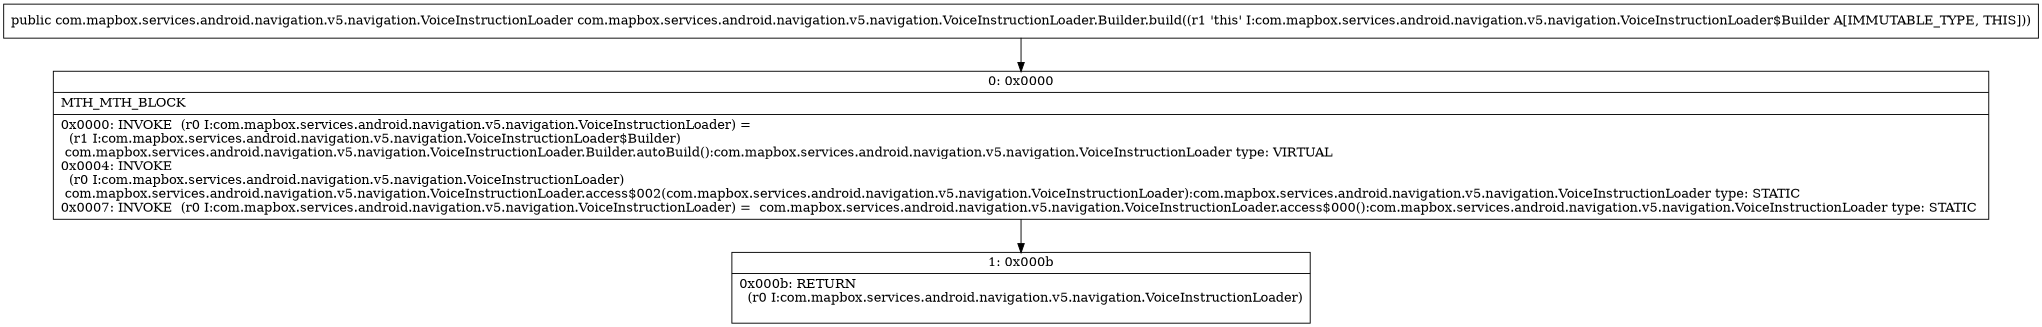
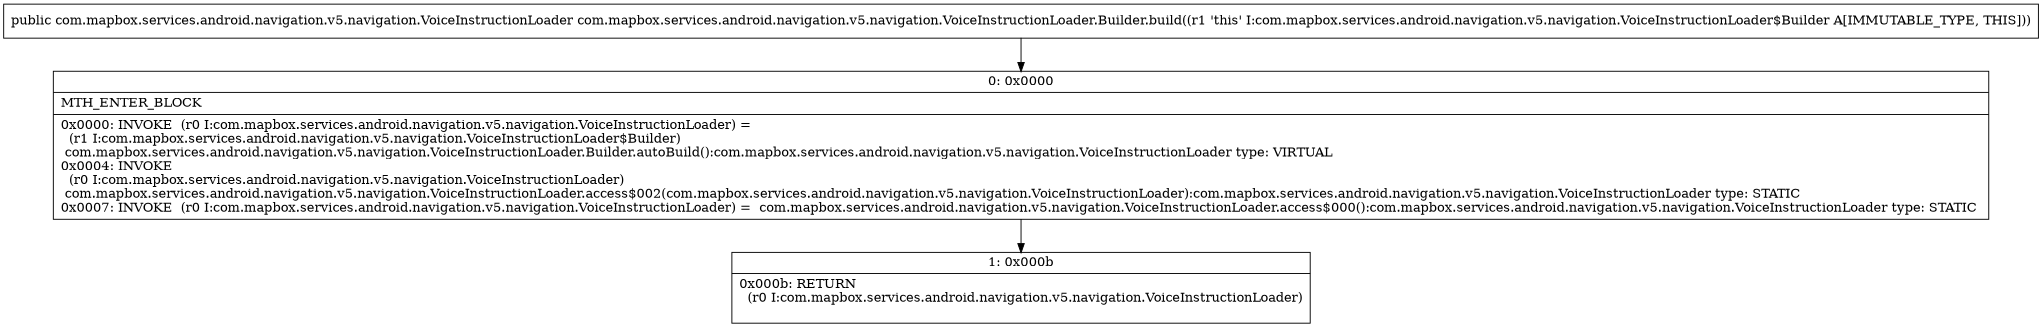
node "0: 0x0000": text "MTH_MTH_BLOCK" -> "MTH_ENTER_BLOCK"
